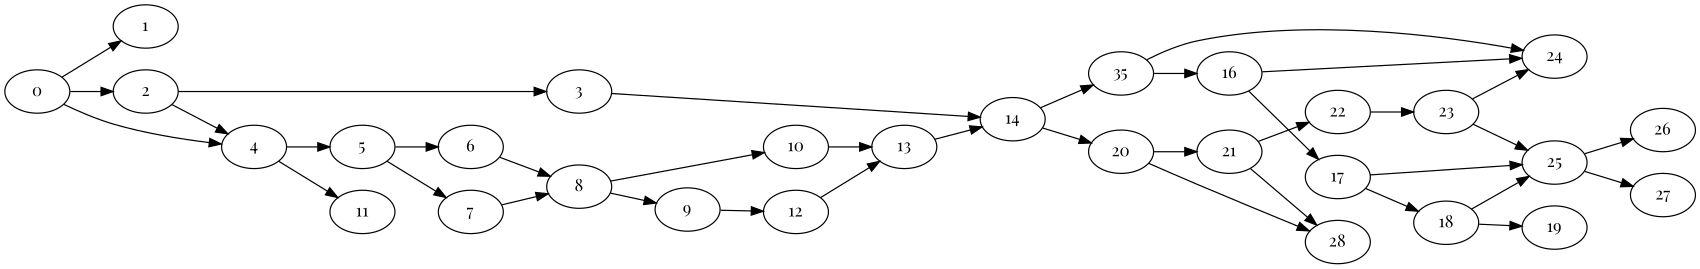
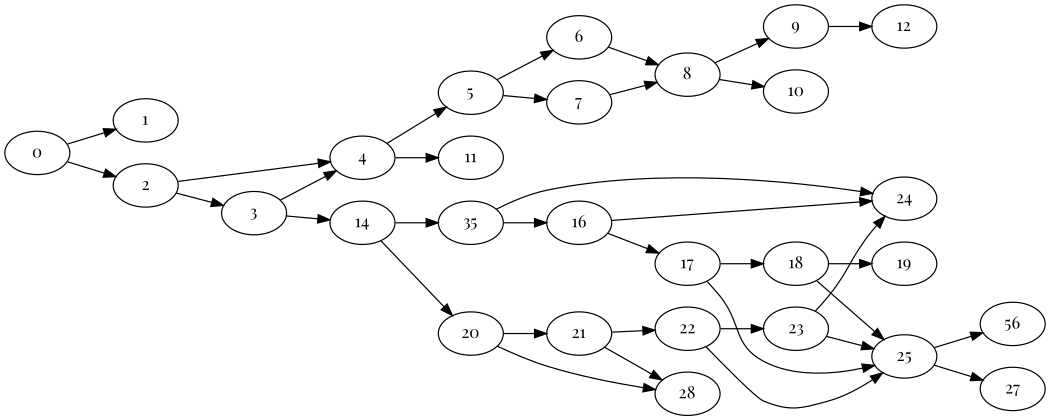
edge "0" -> "4": now "3" -> "4"
node "26": label "26" -> "56"
node "13": removed
edge "22" -> "25": added
